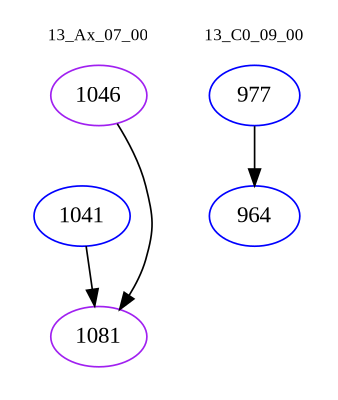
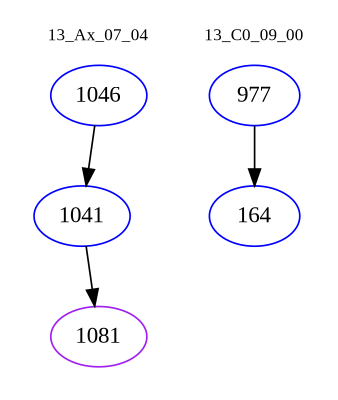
cluster "13_Ax_07_00": label "13_Ax_07_00" -> "13_Ax_07_04"
node "1046": color purple -> blue
edge "1046" -> "1081": now "1046" -> "1041"
node "964": label "964" -> "164"
